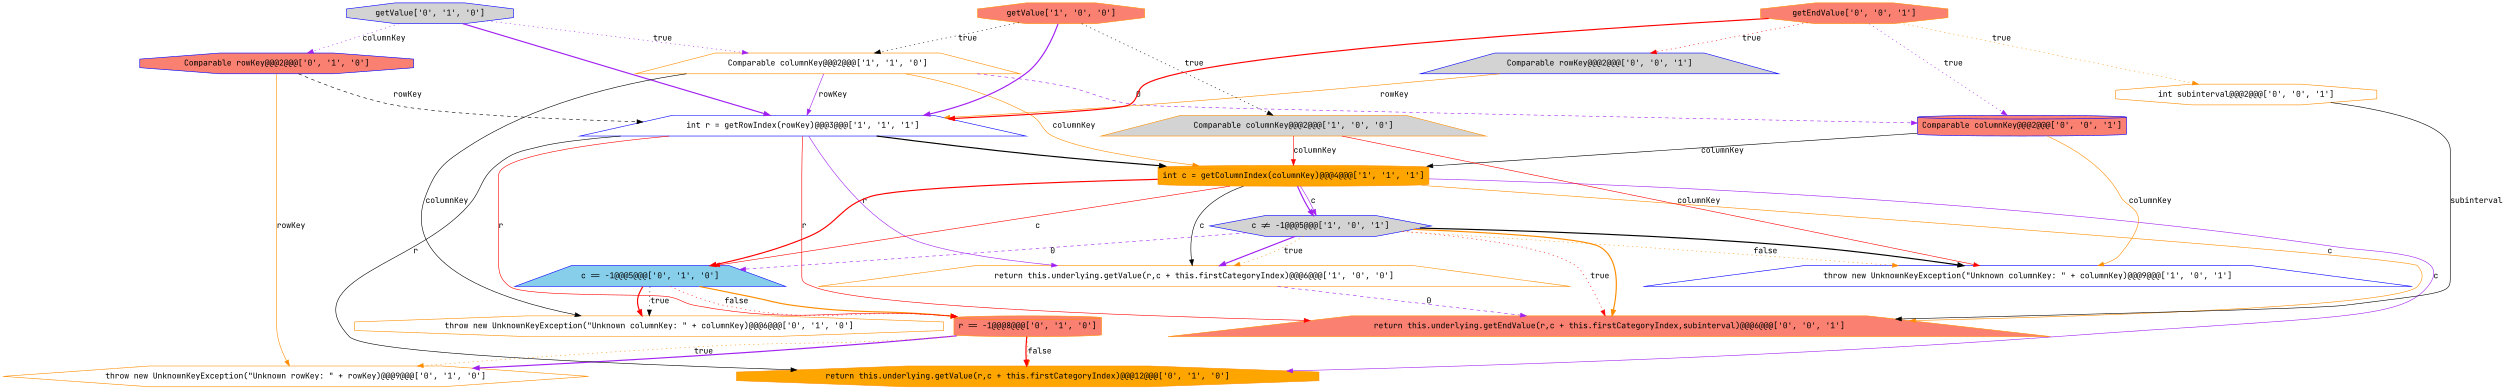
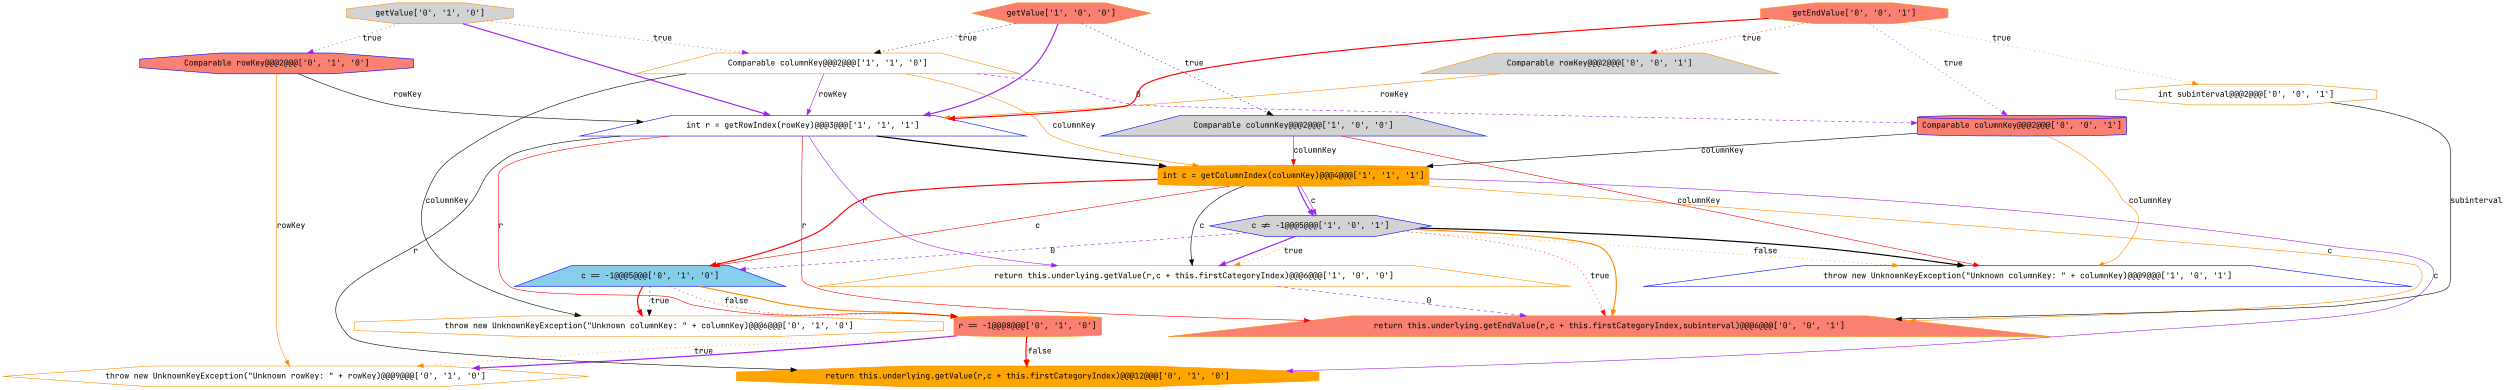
node "getValue['0', '1', '0']": color blue -> darkorange
node "getValue['1', '0', '0']": shape octagon -> hexagon
edge "getValue['0', '1', '0']" -> "Comparable rowKey@@@2@@@['0', '1', '0']": label "columnKey" -> "true"
node "Comparable rowKey@@@2@@@['0', '0', '1']": color blue -> darkorange
edge "Comparable rowKey@@@2@@@['0', '1', '0']" -> "int r = getRowIndex(rowKey)@@@3@@@['1', '1', '1']": style dashed -> solid
node "Comparable columnKey@@@2@@@['1', '0', '0']": color darkorange -> blue
